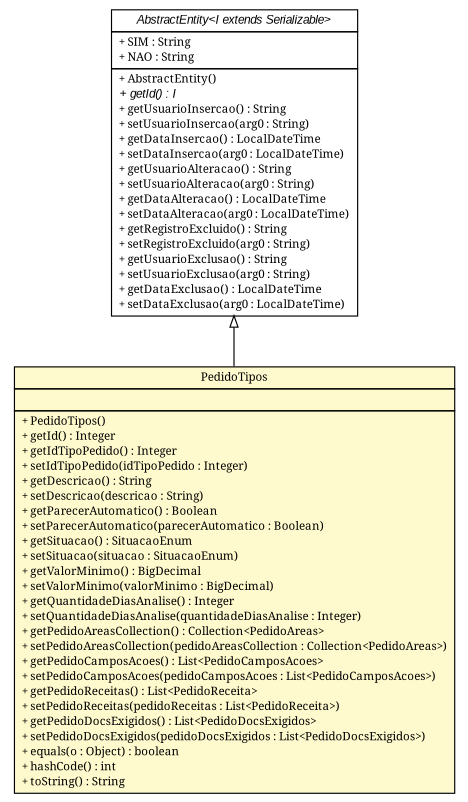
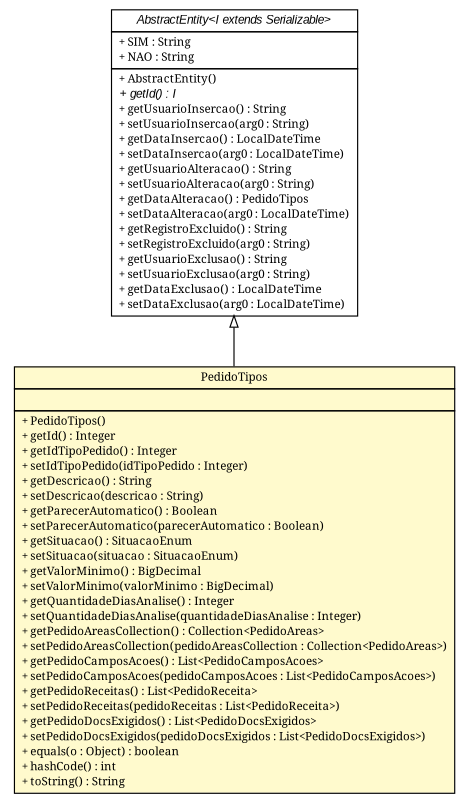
node "AbstractEntity<I extends Serializable>": text "+ getDataAlteracao() : LocalDateTime" -> "+ getDataAlteracao() : PedidoTipos"
